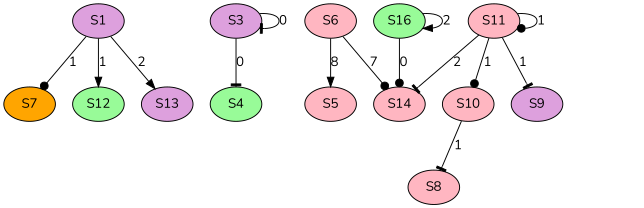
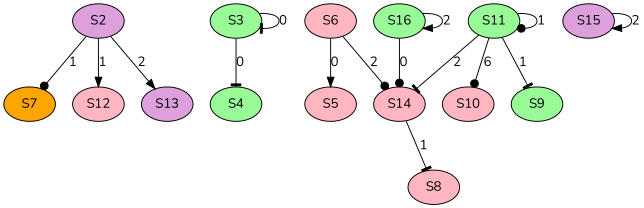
node "S1": label "S1" -> "S2"
node "S3": fillcolor plum -> palegreen
node "S11": fillcolor lightpink -> palegreen
node "S15": added
edge "S6" -> "S5": label "8" -> "0"
edge "S6" -> "S14": label "7" -> "2"
edge "S11" -> "S10": label "1" -> "6"
node "S12": fillcolor palegreen -> lightpink
node "S9": fillcolor plum -> palegreen
edge "S10" -> "S8": now "S14" -> "S8"
